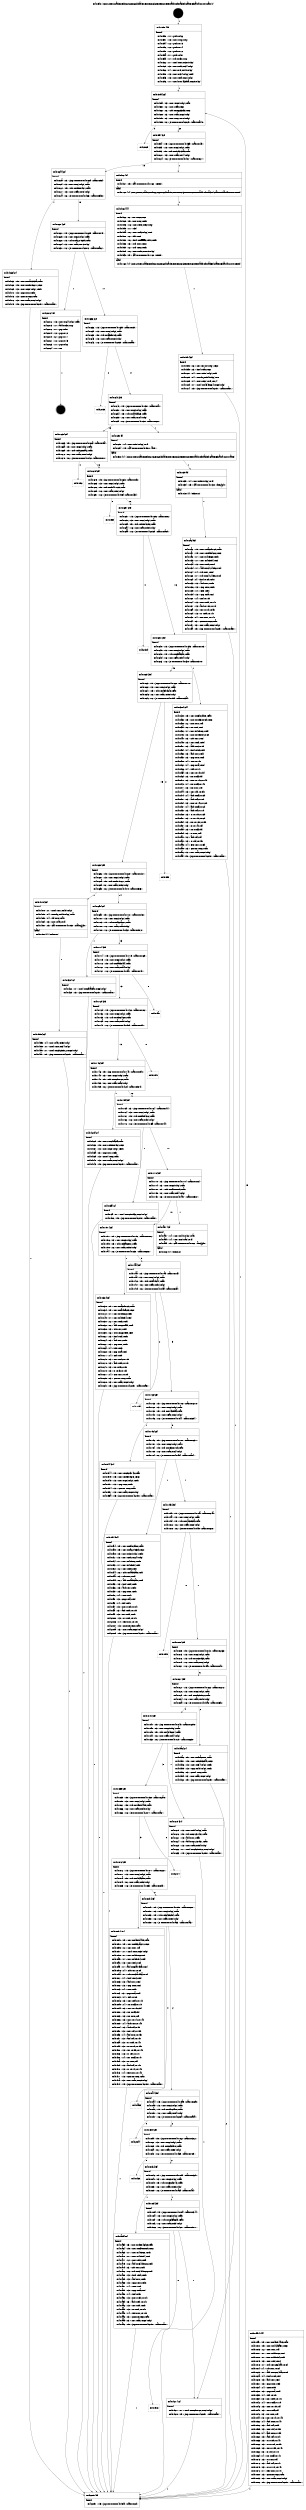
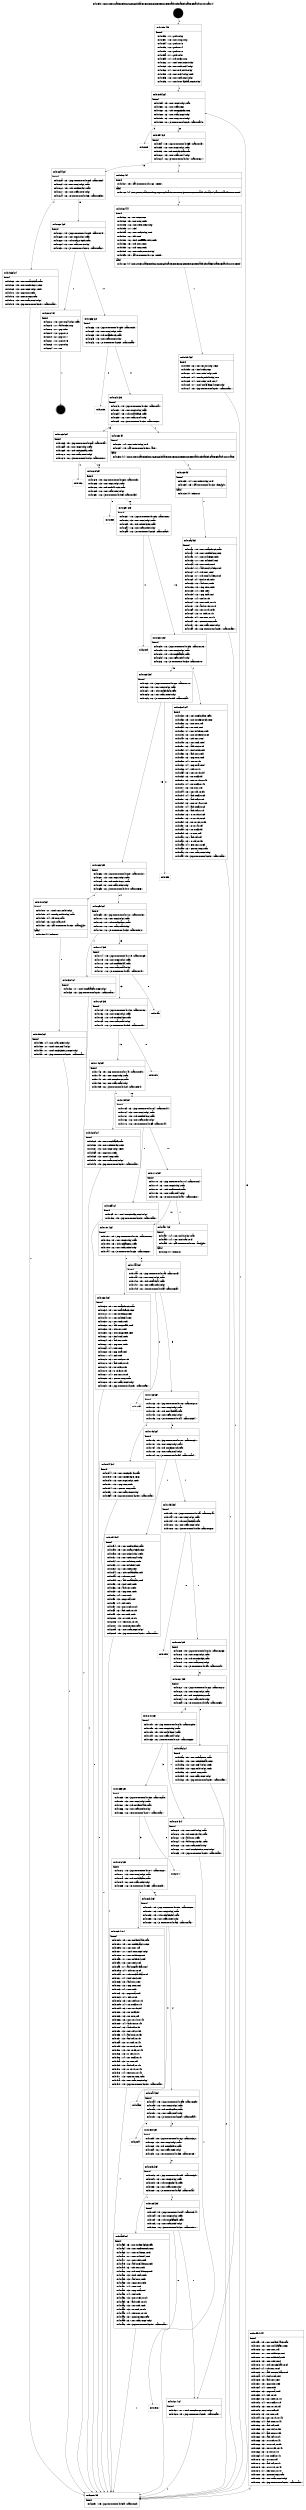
node "0x401d39": removed
